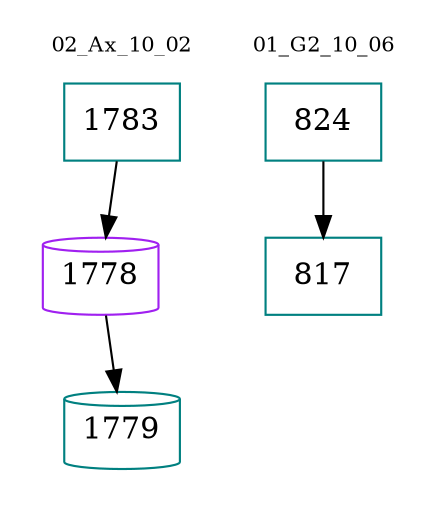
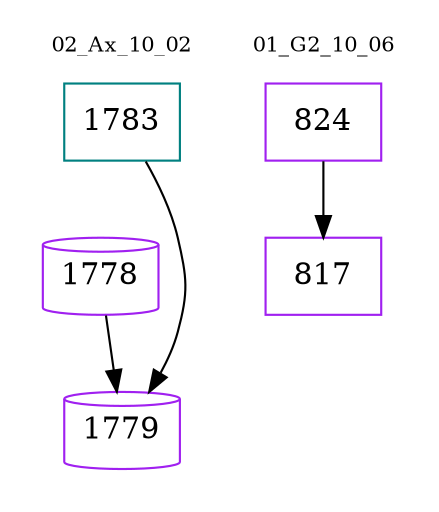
node "824": color teal -> purple
edge "1783" -> "1778": now "1783" -> "1779"
node "817": color teal -> purple
node "1779": color teal -> purple
